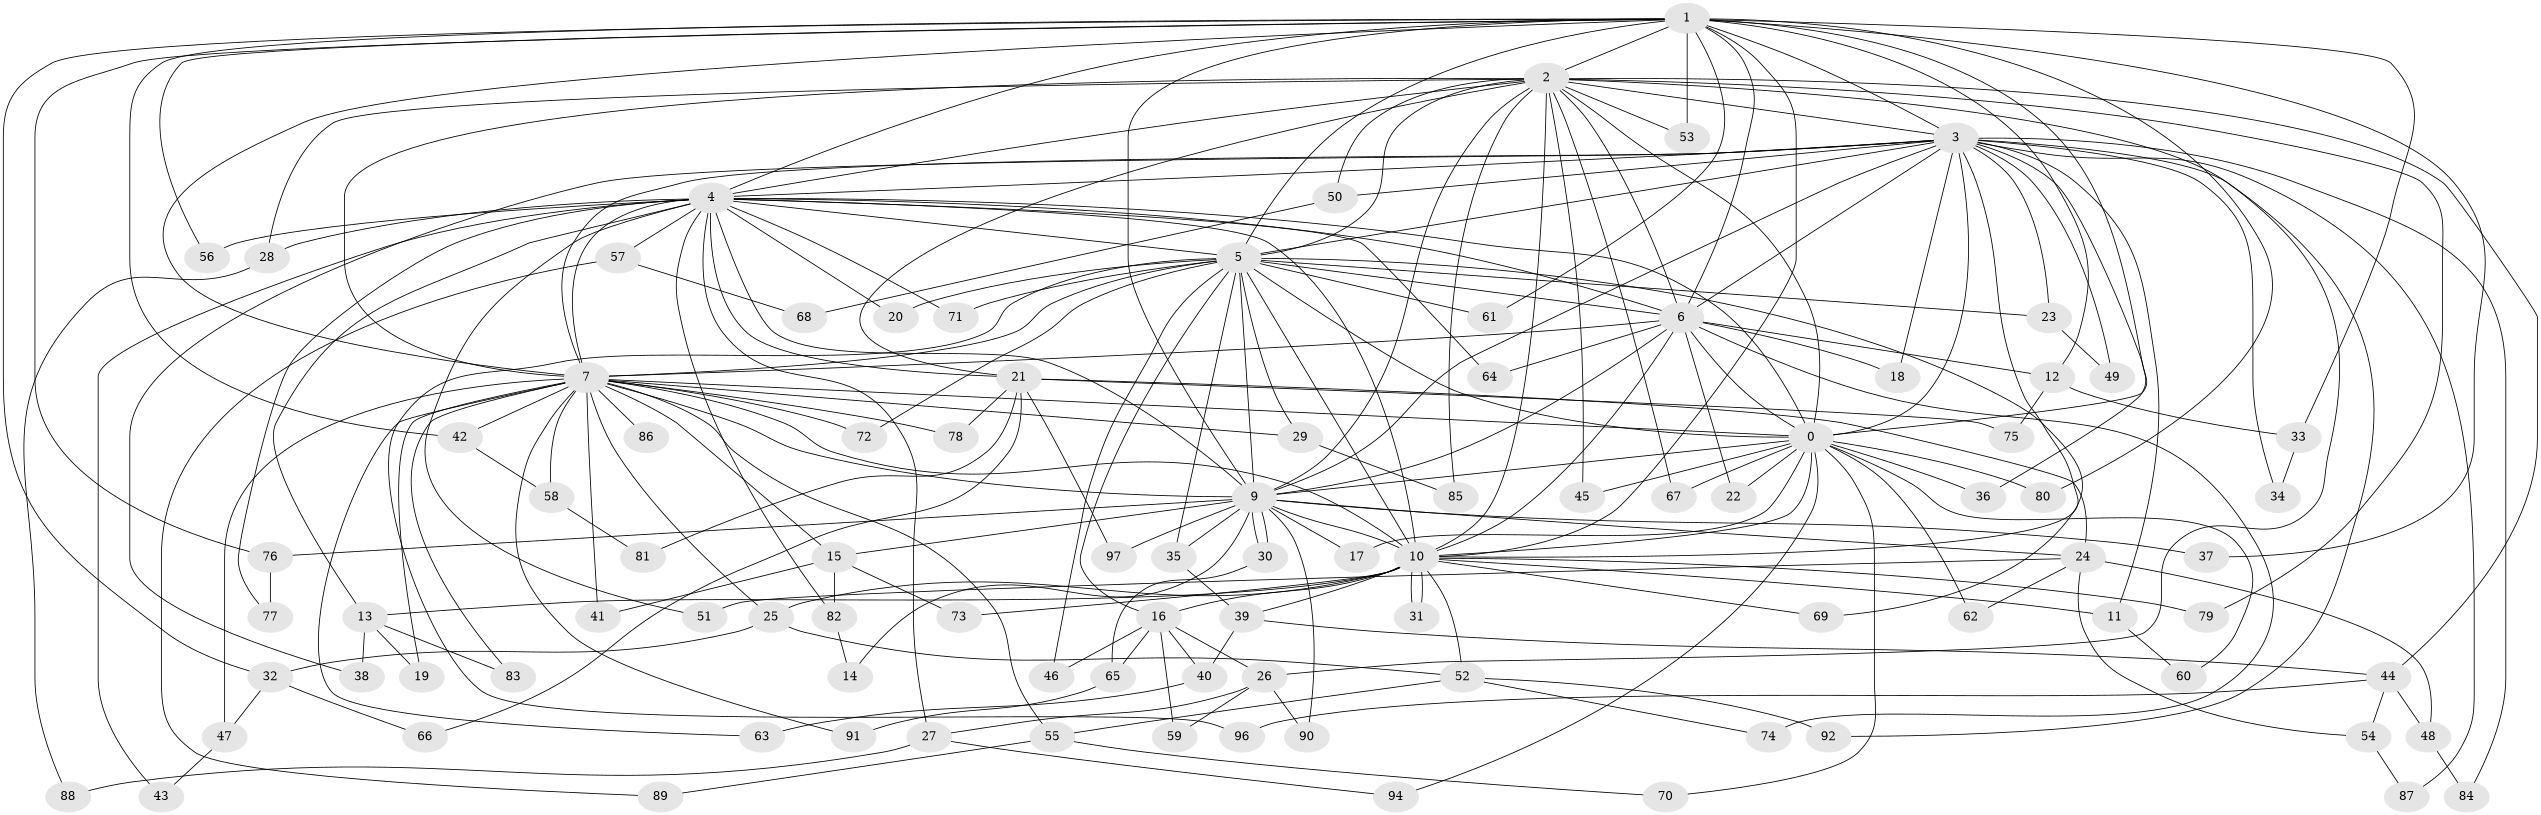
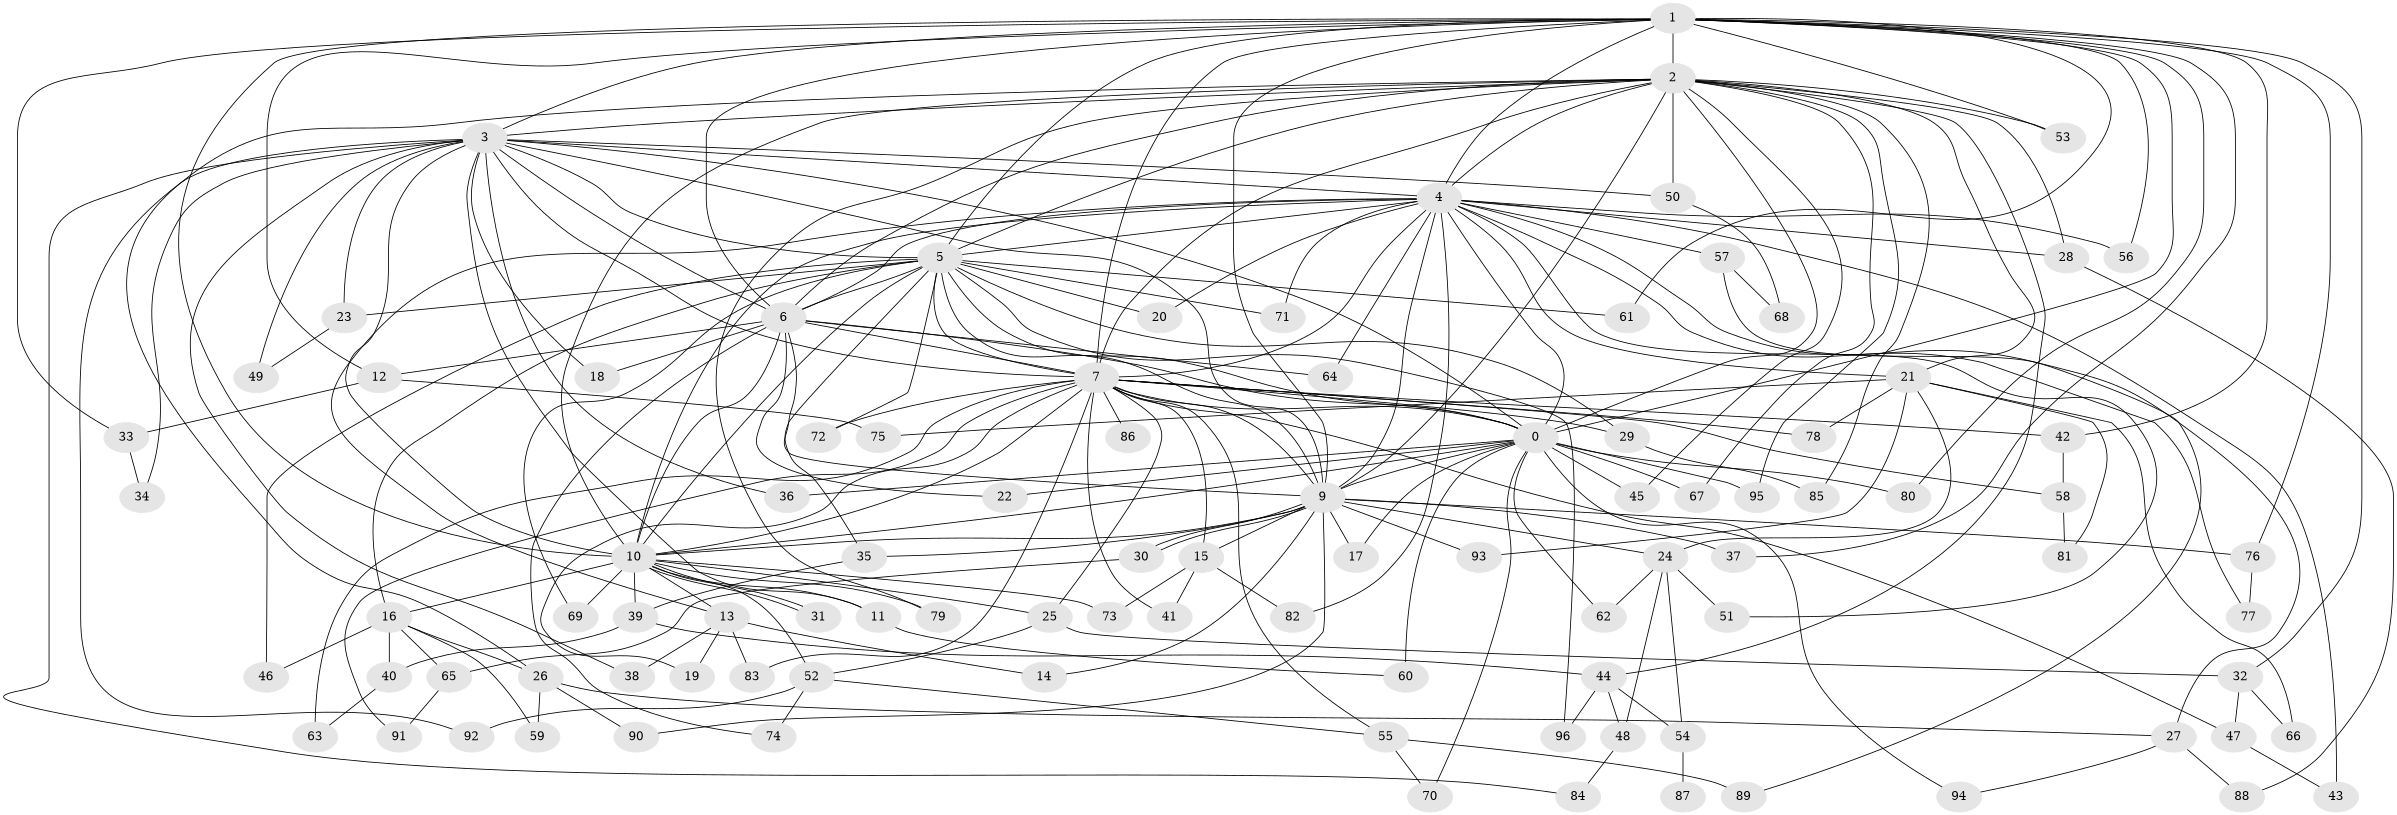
edge "3" -- "87": removed
node "95": added
node "97": label "97" -> "93"
edge "82" -- "14": now "13" -- "14"
